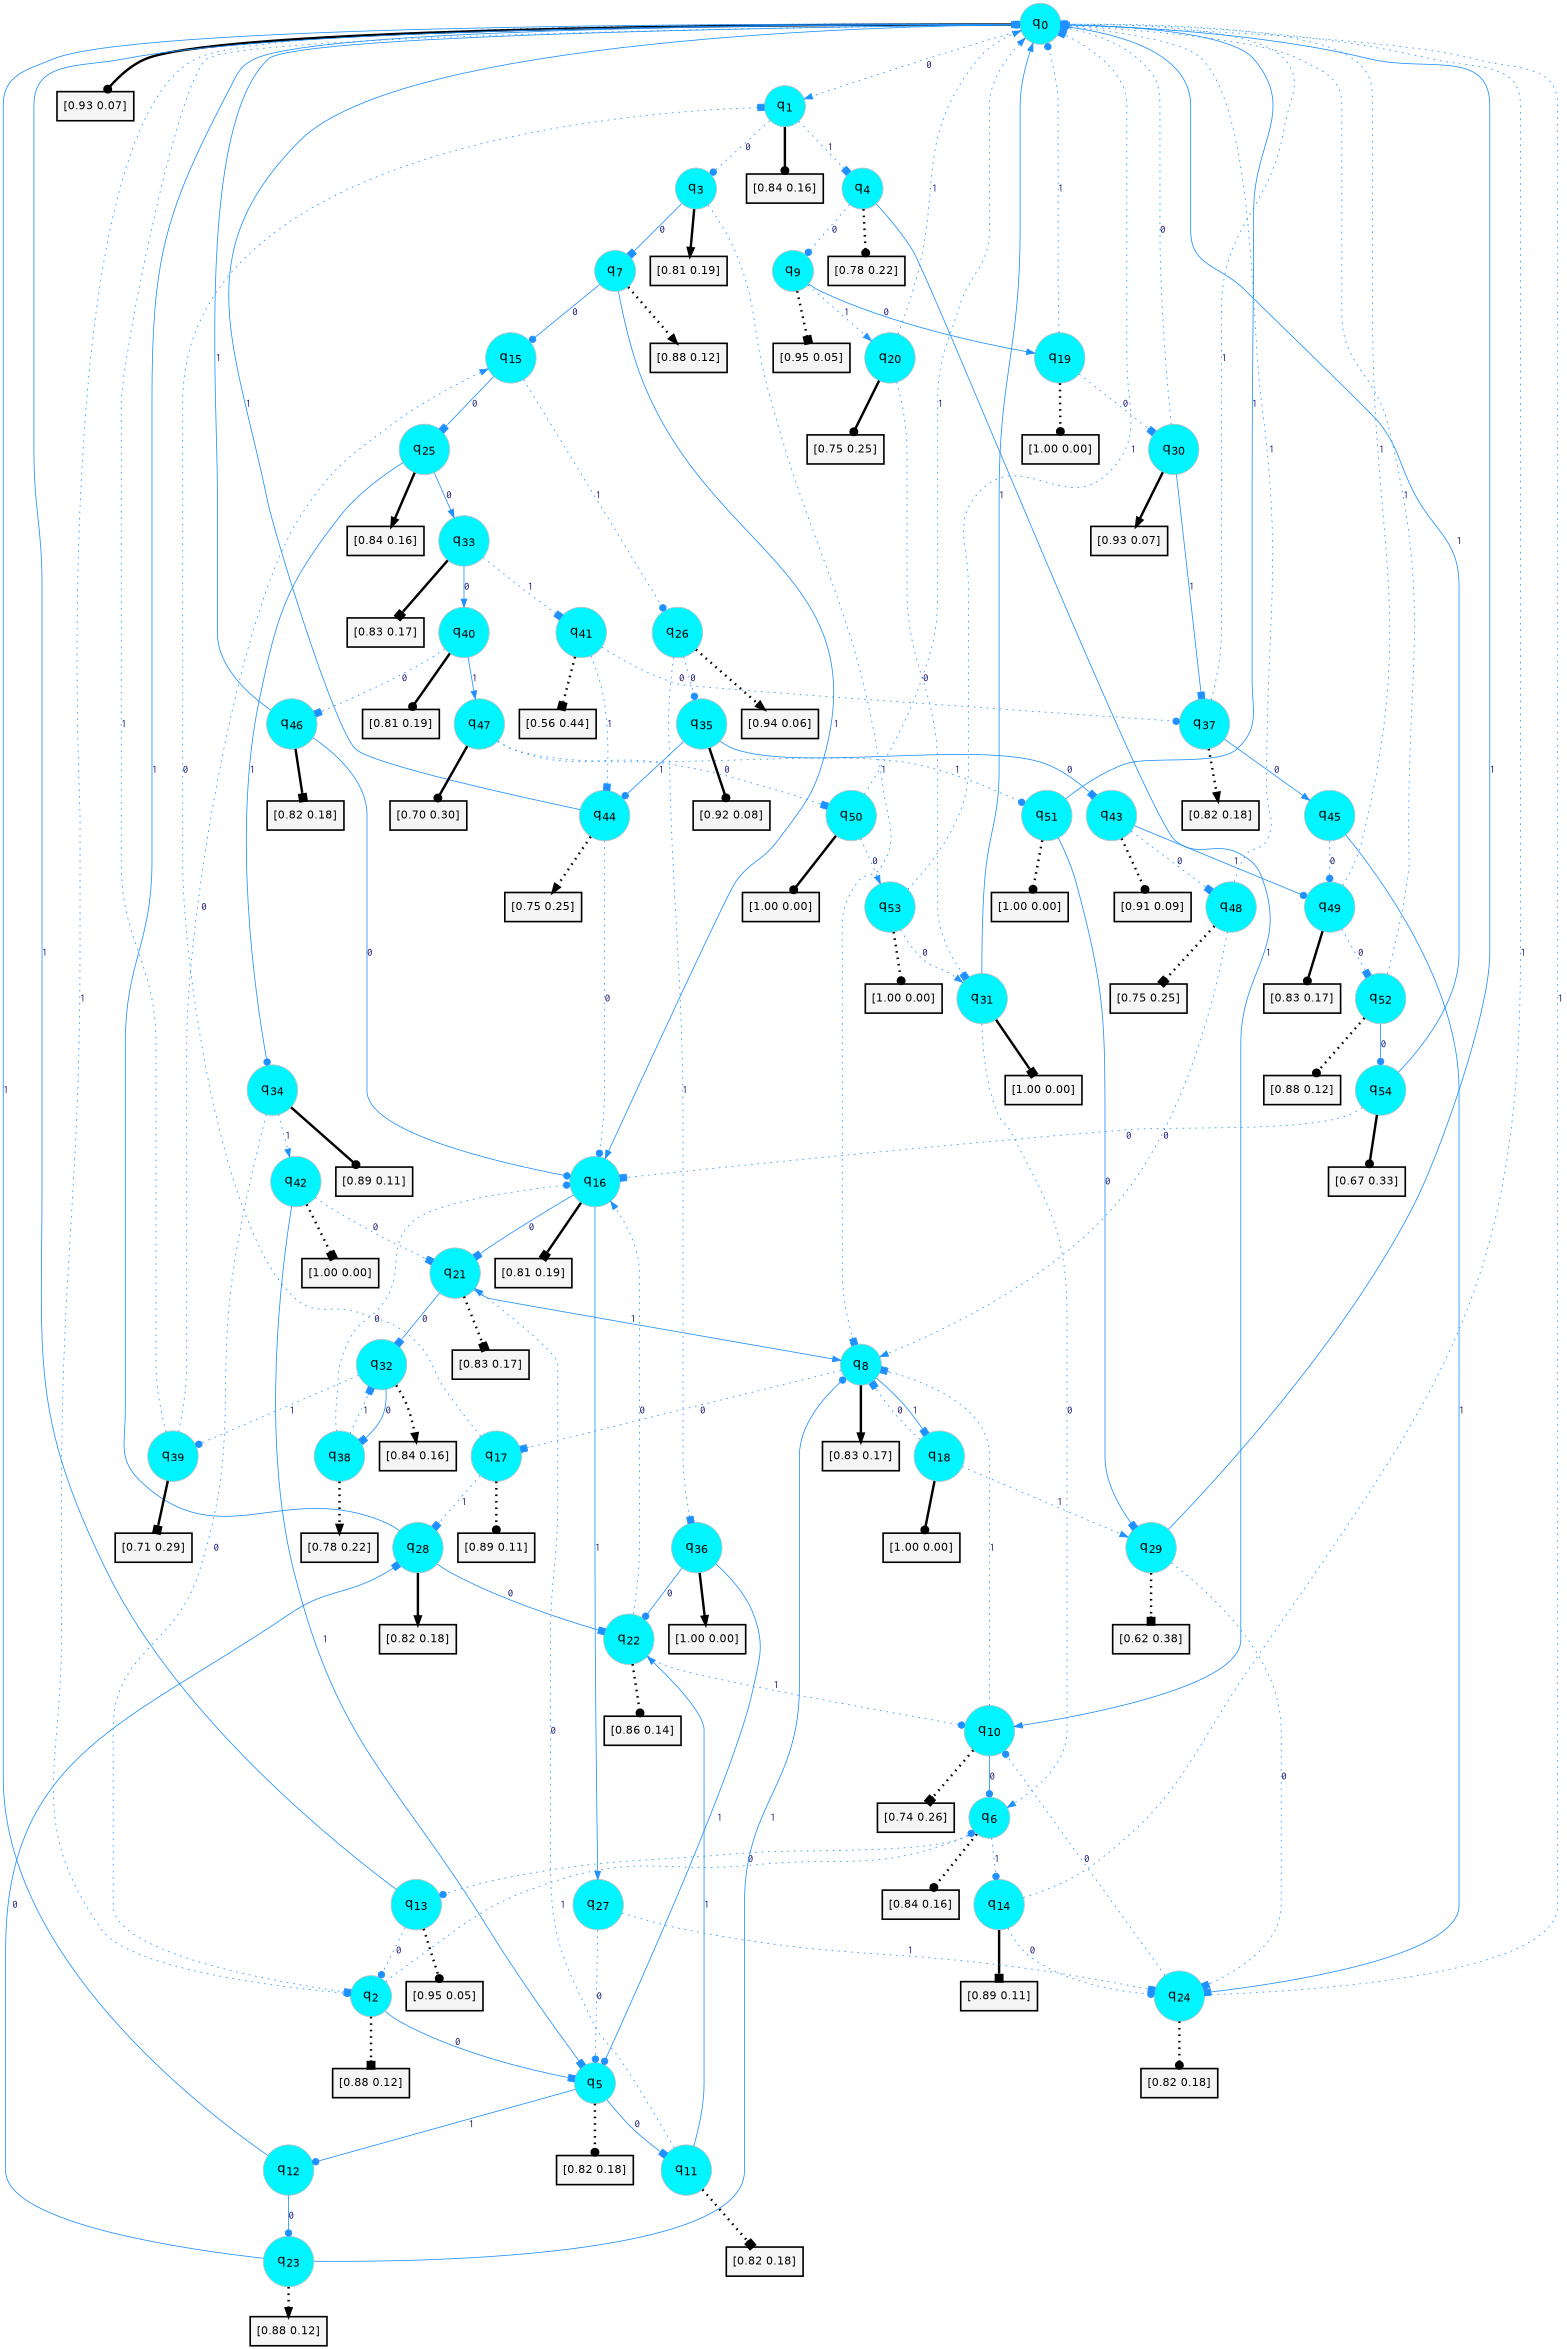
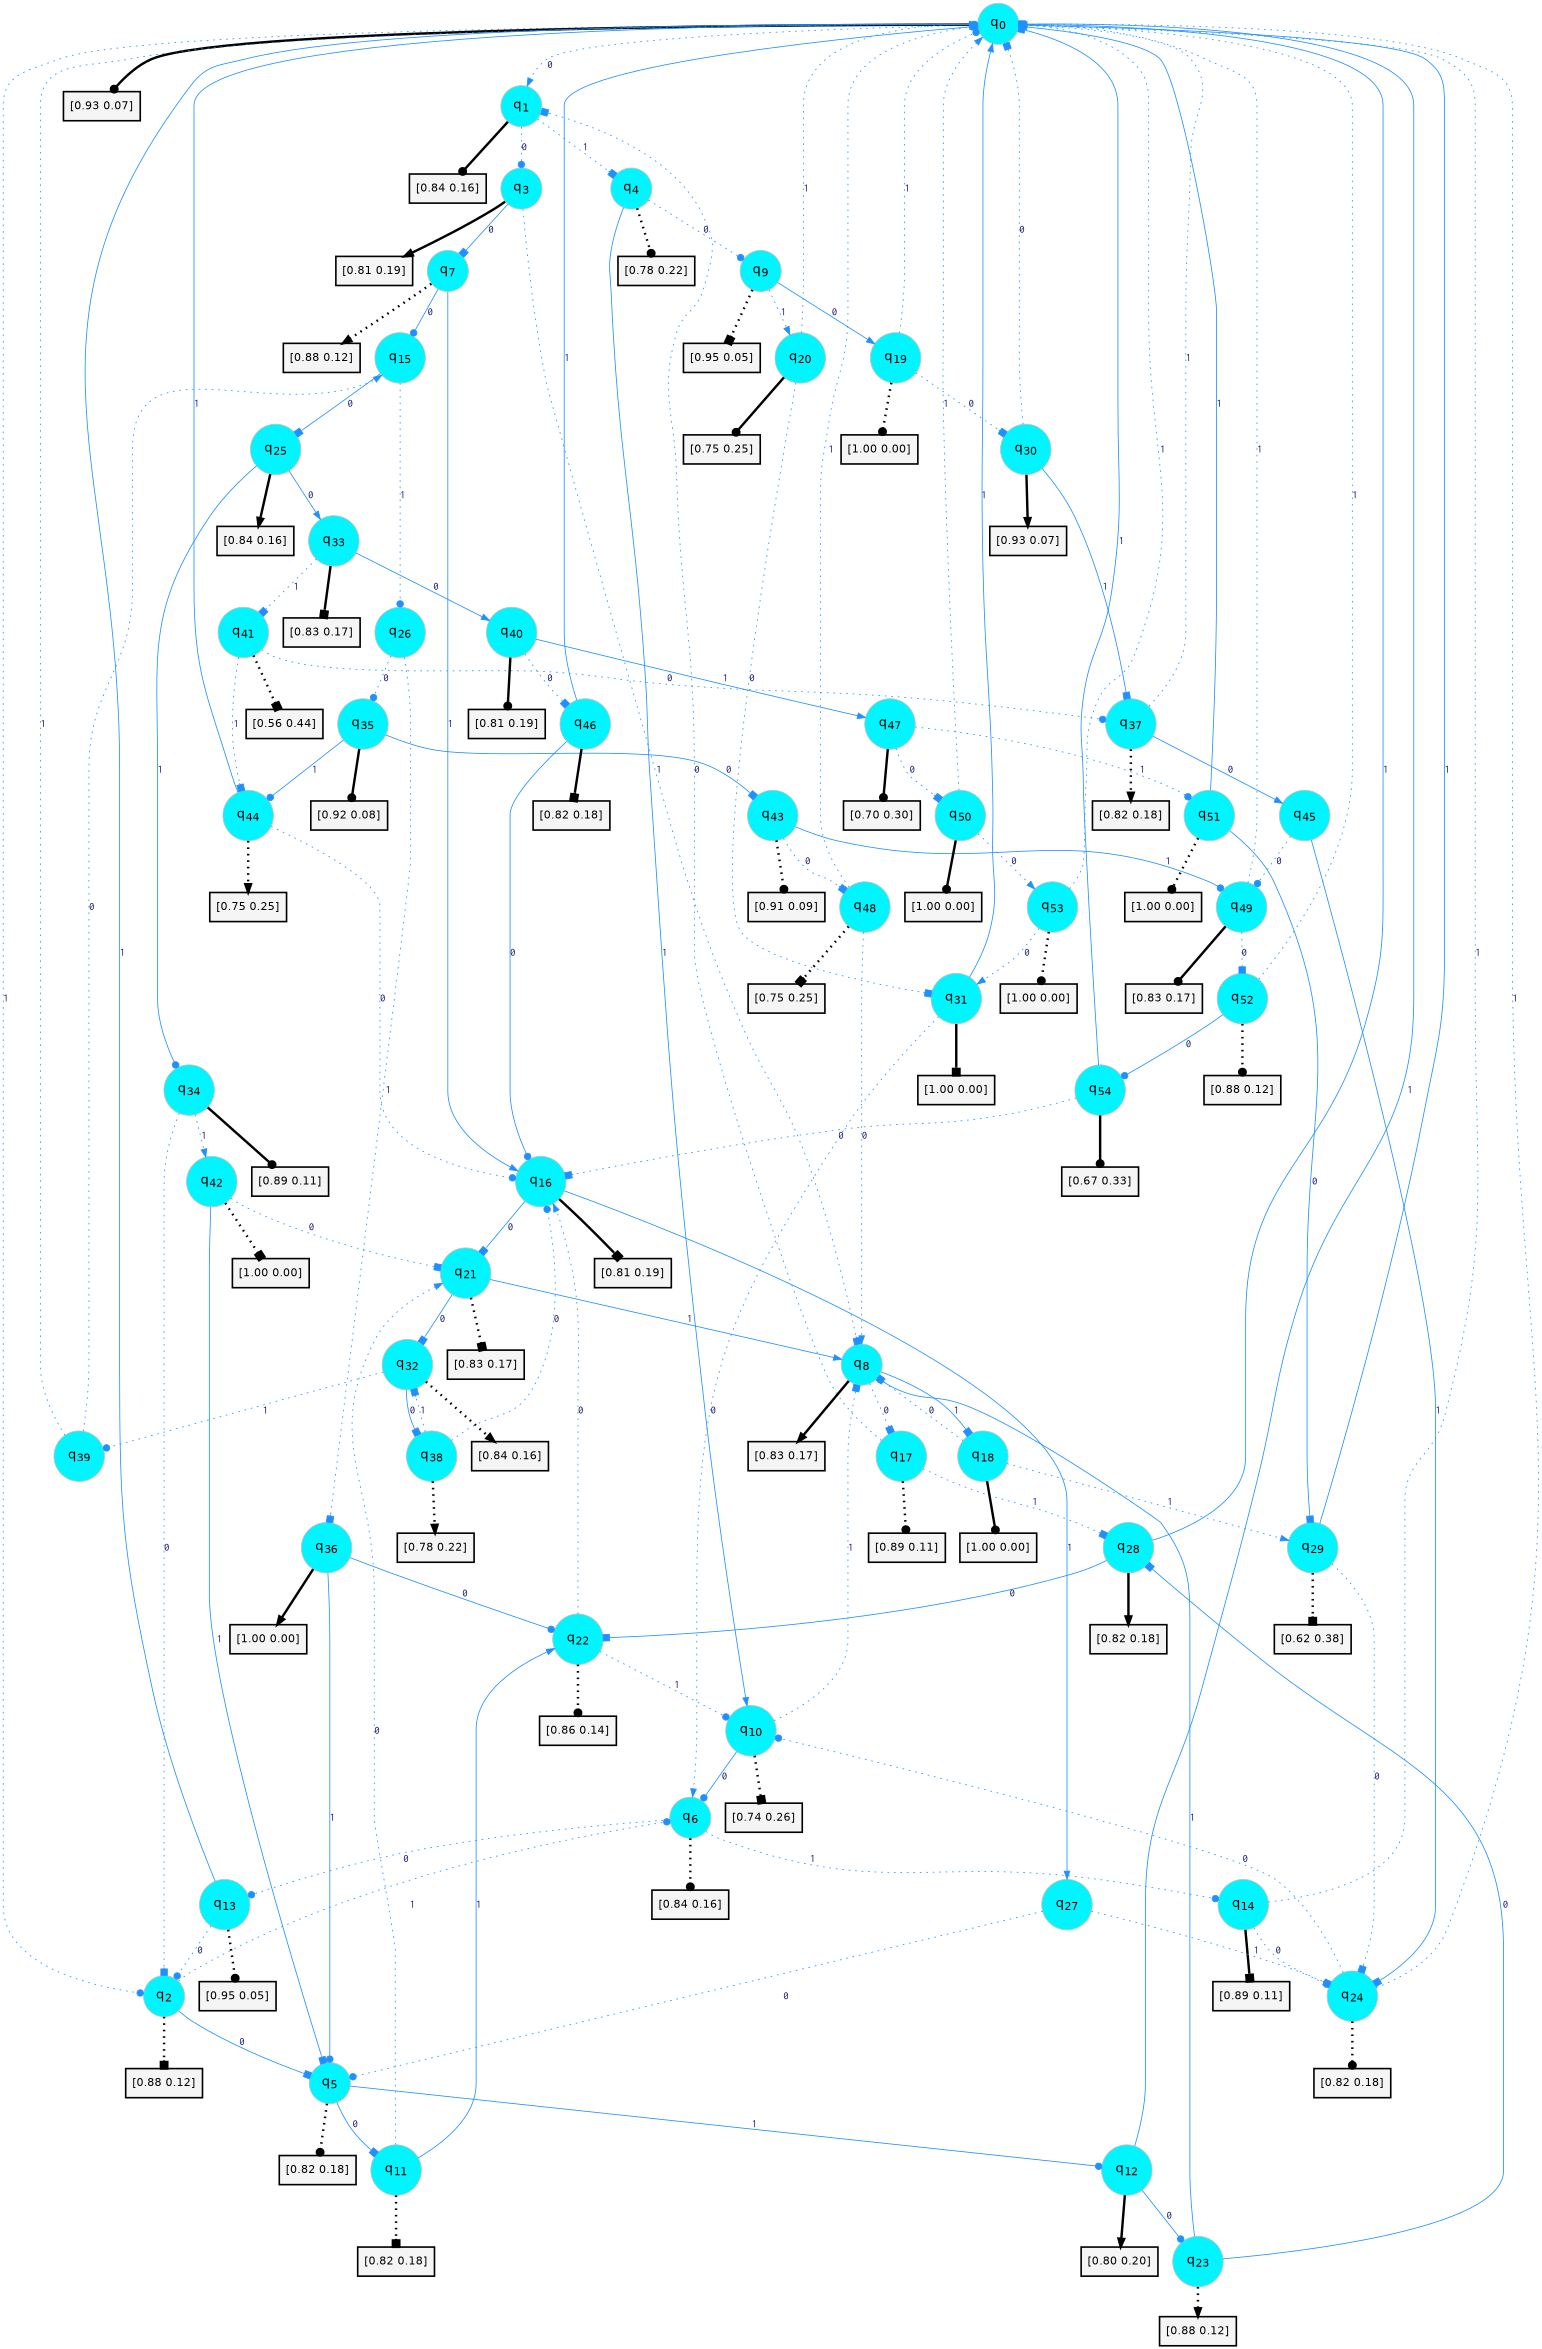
node "[0.94 0.06]": removed
node "[0.71 0.29]": removed
node "[0.80 0.20]": added
